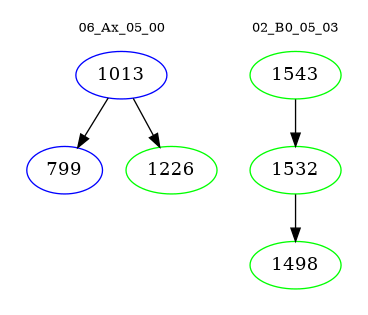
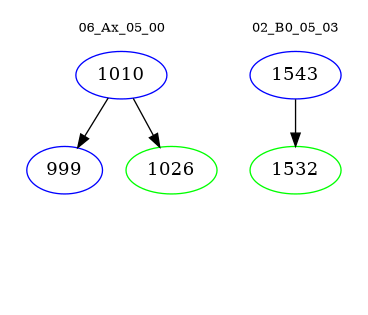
node "1013": label "1013" -> "1010"
node "1543": color green -> blue
node "799": label "799" -> "999"
node "1226": label "1226" -> "1026"
node "1498": removed
